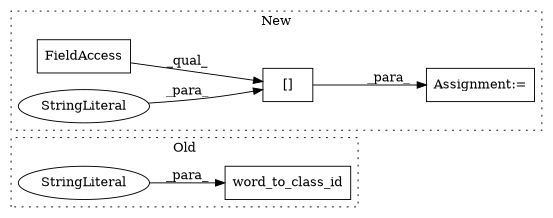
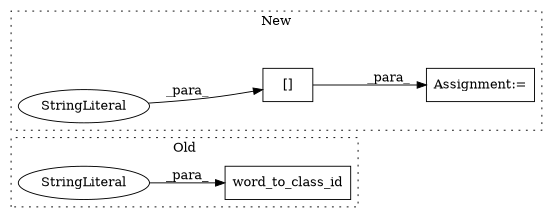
node "FieldAccess": removed
